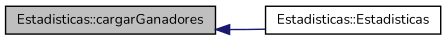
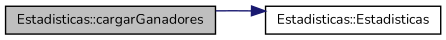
edge "Estadisticas::Estadisticas" -> "Estadisticas::cargarGanadores": reversed
